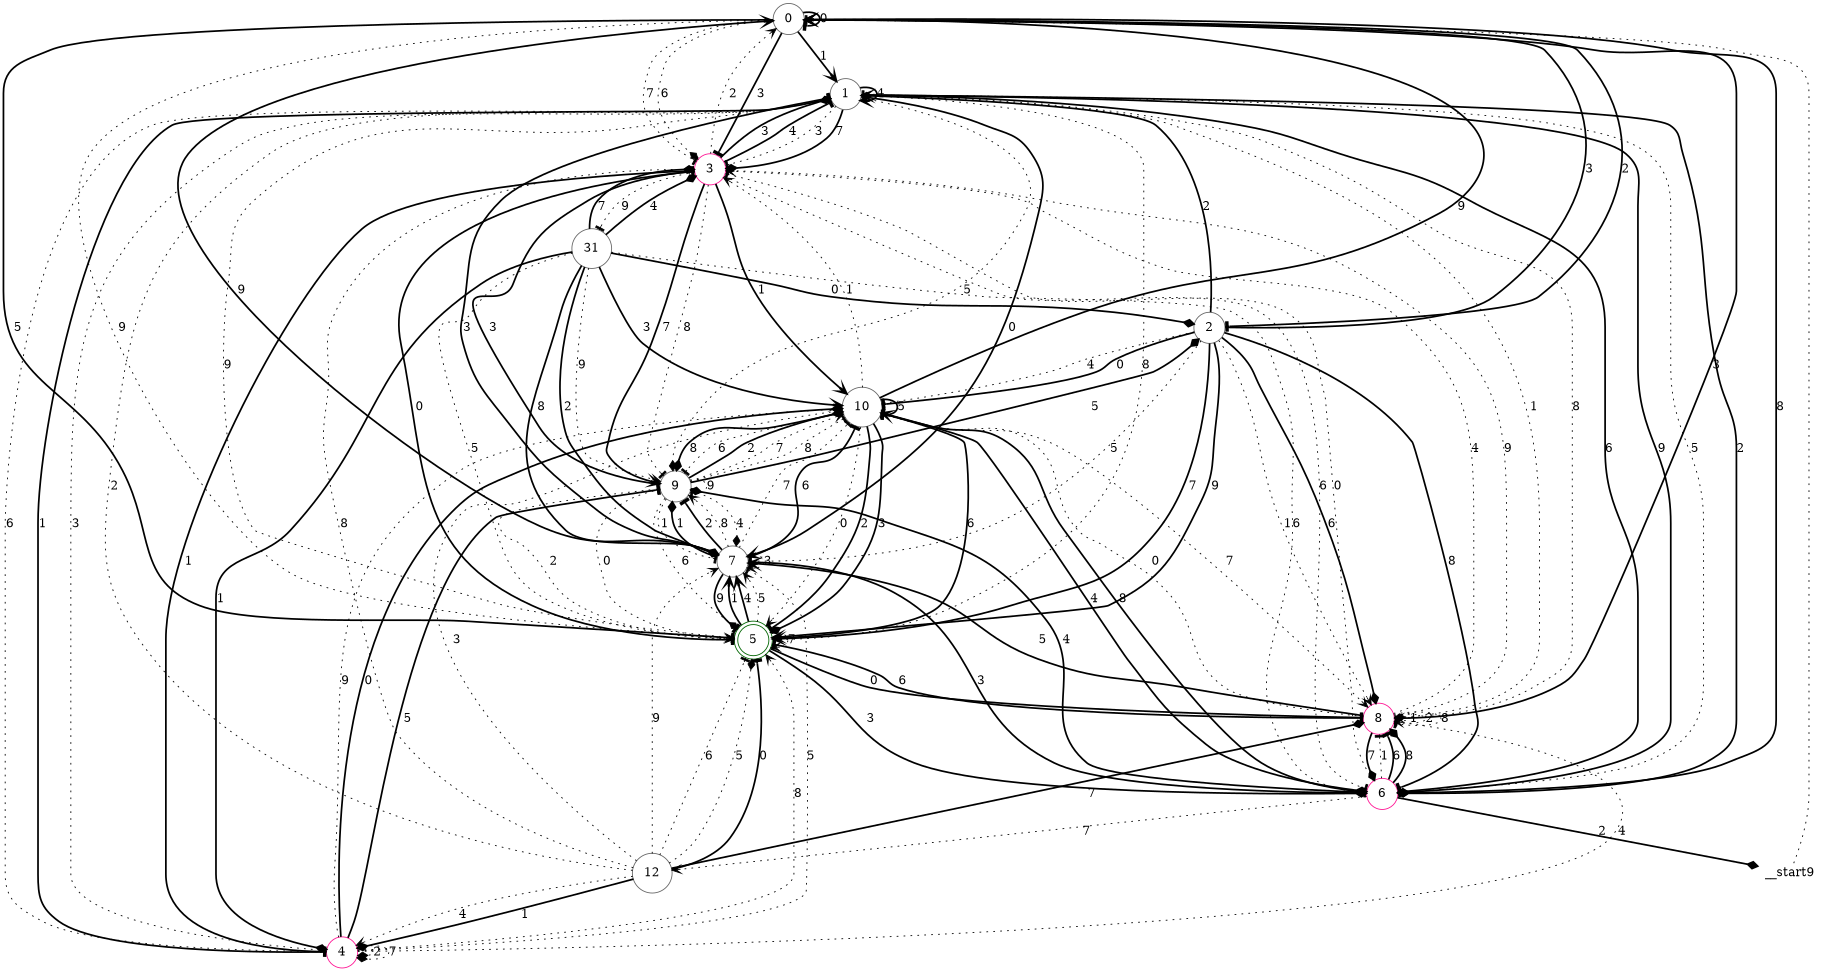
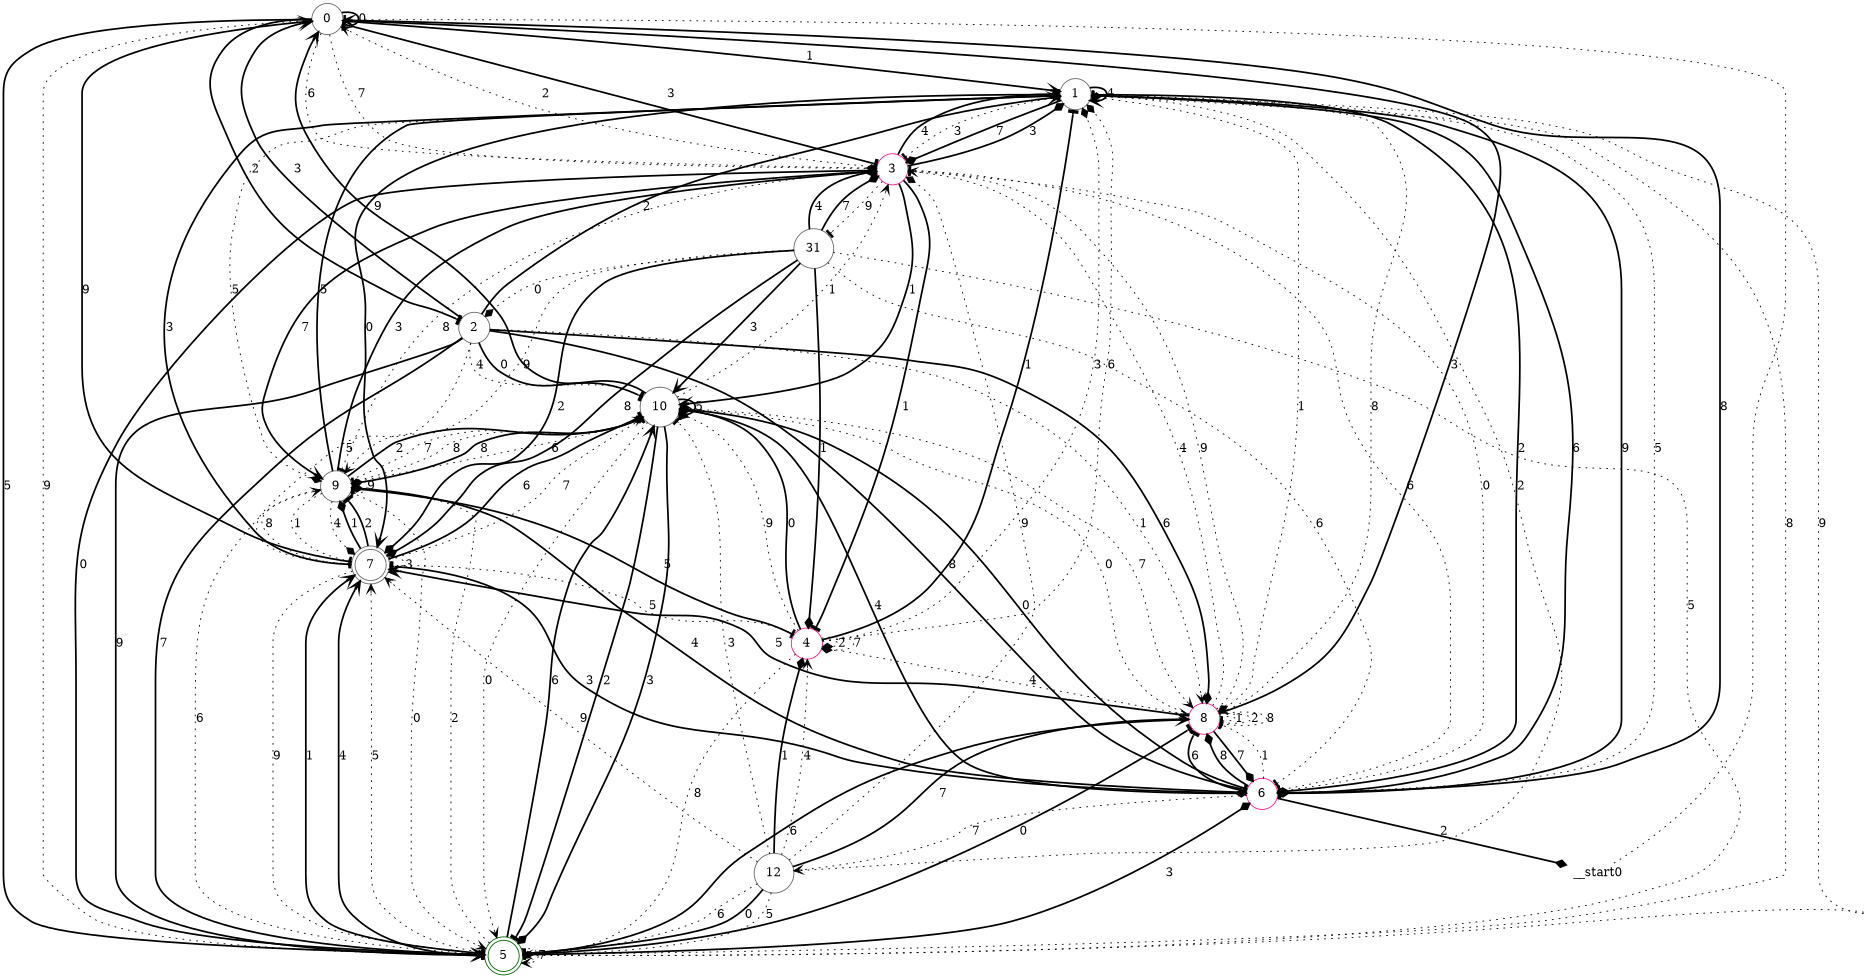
edge "31" -> "2": style bold -> dotted
edge "9" -> "2": now "9" -> "1"
edge "12" -> "3": label "8" -> "9"
node "7": shape circle -> doublecircle
edge "6" -> "10": label "8" -> "0"
edge "7" -> "5": style bold -> dotted
edge "12" -> "8": arrowhead diamond -> vee
node "__start9": label "__start9" -> "__start0"
edge "4" -> "7": reversed
